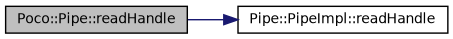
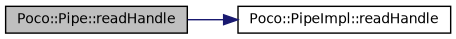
node "Pipe::PipeImpl::readHandle": label "Pipe::PipeImpl::readHandle" -> "Poco::PipeImpl::readHandle"
